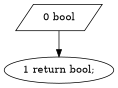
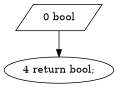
node "1 return bool;": label "1 return bool;" -> "4 return bool;"
